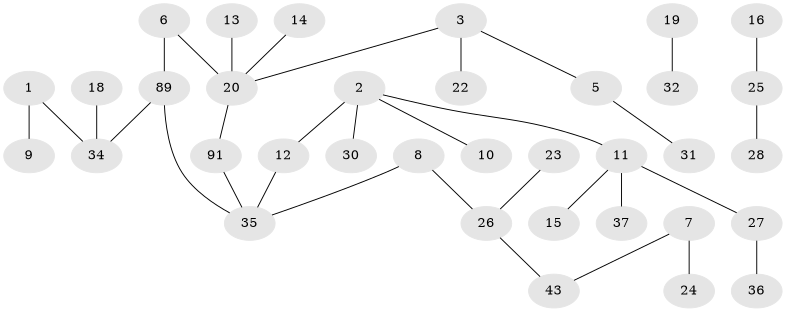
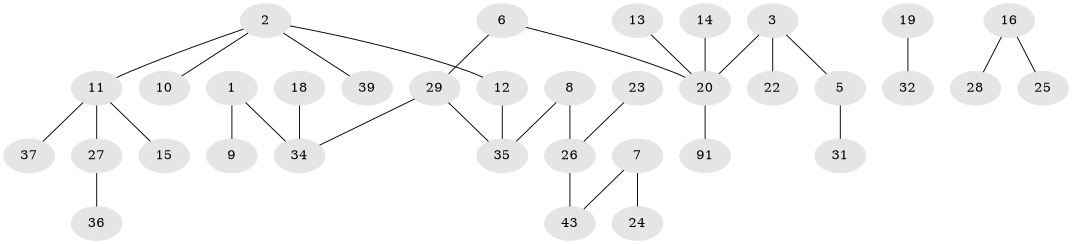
node "89": label "89" -> "29"
edge "25" -- "28": now "16" -- "28"
node "30": label "30" -> "39"
edge "91" -- "35": removed
